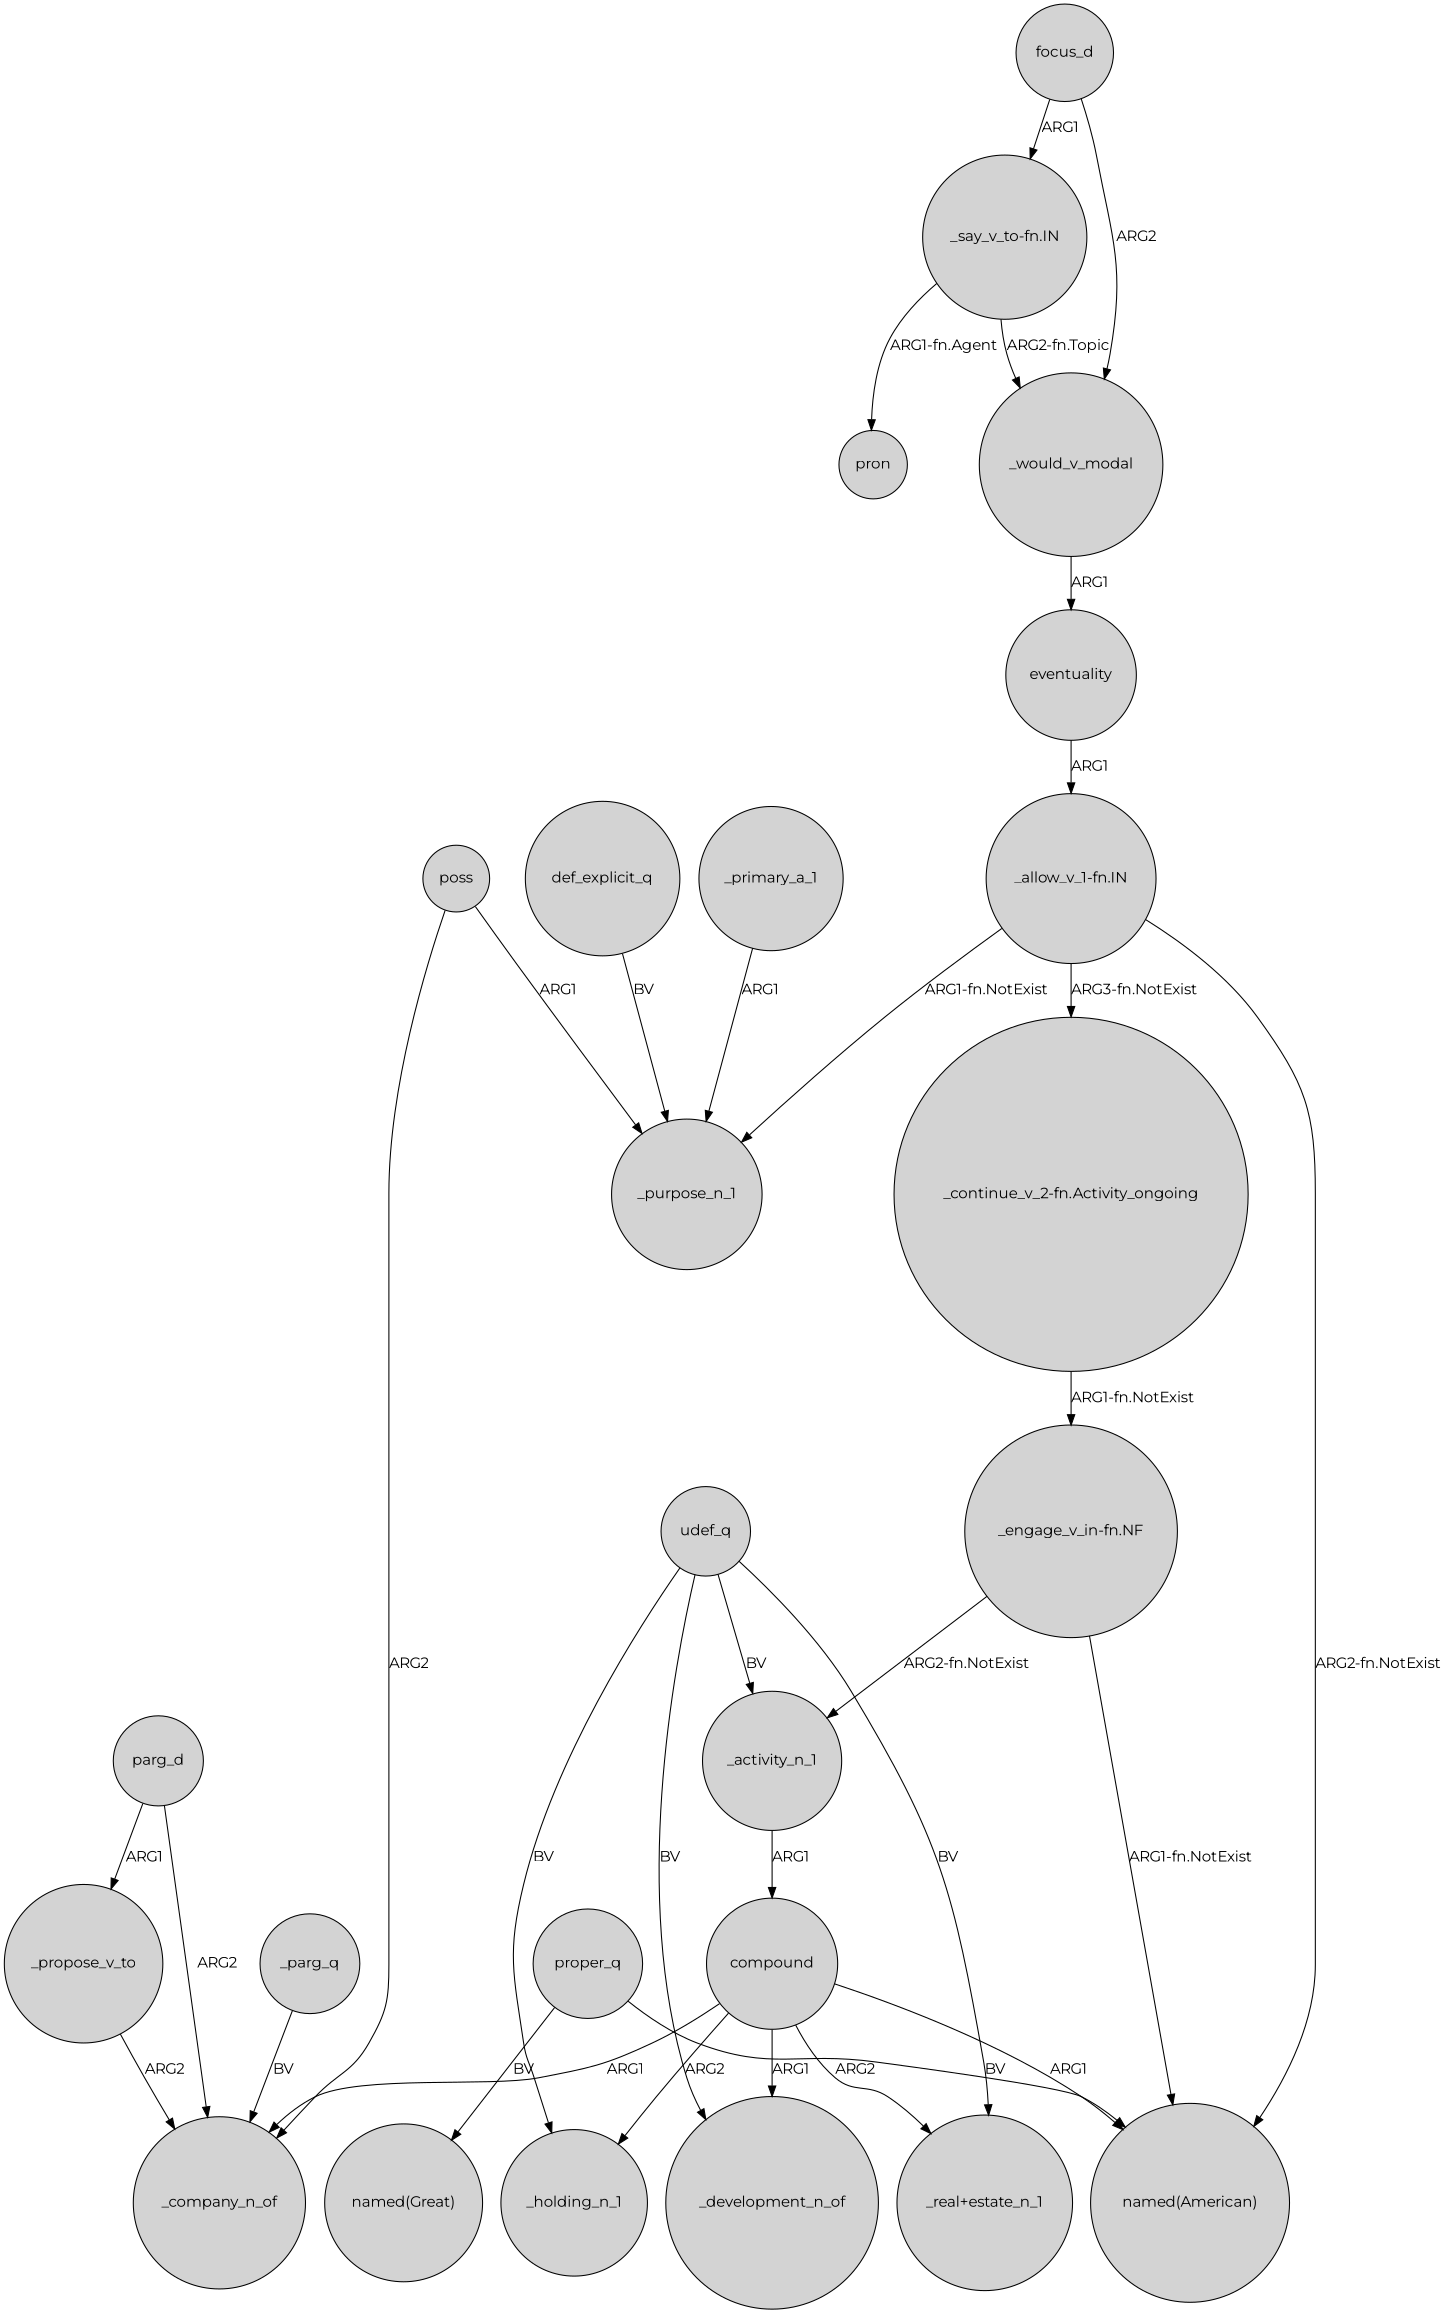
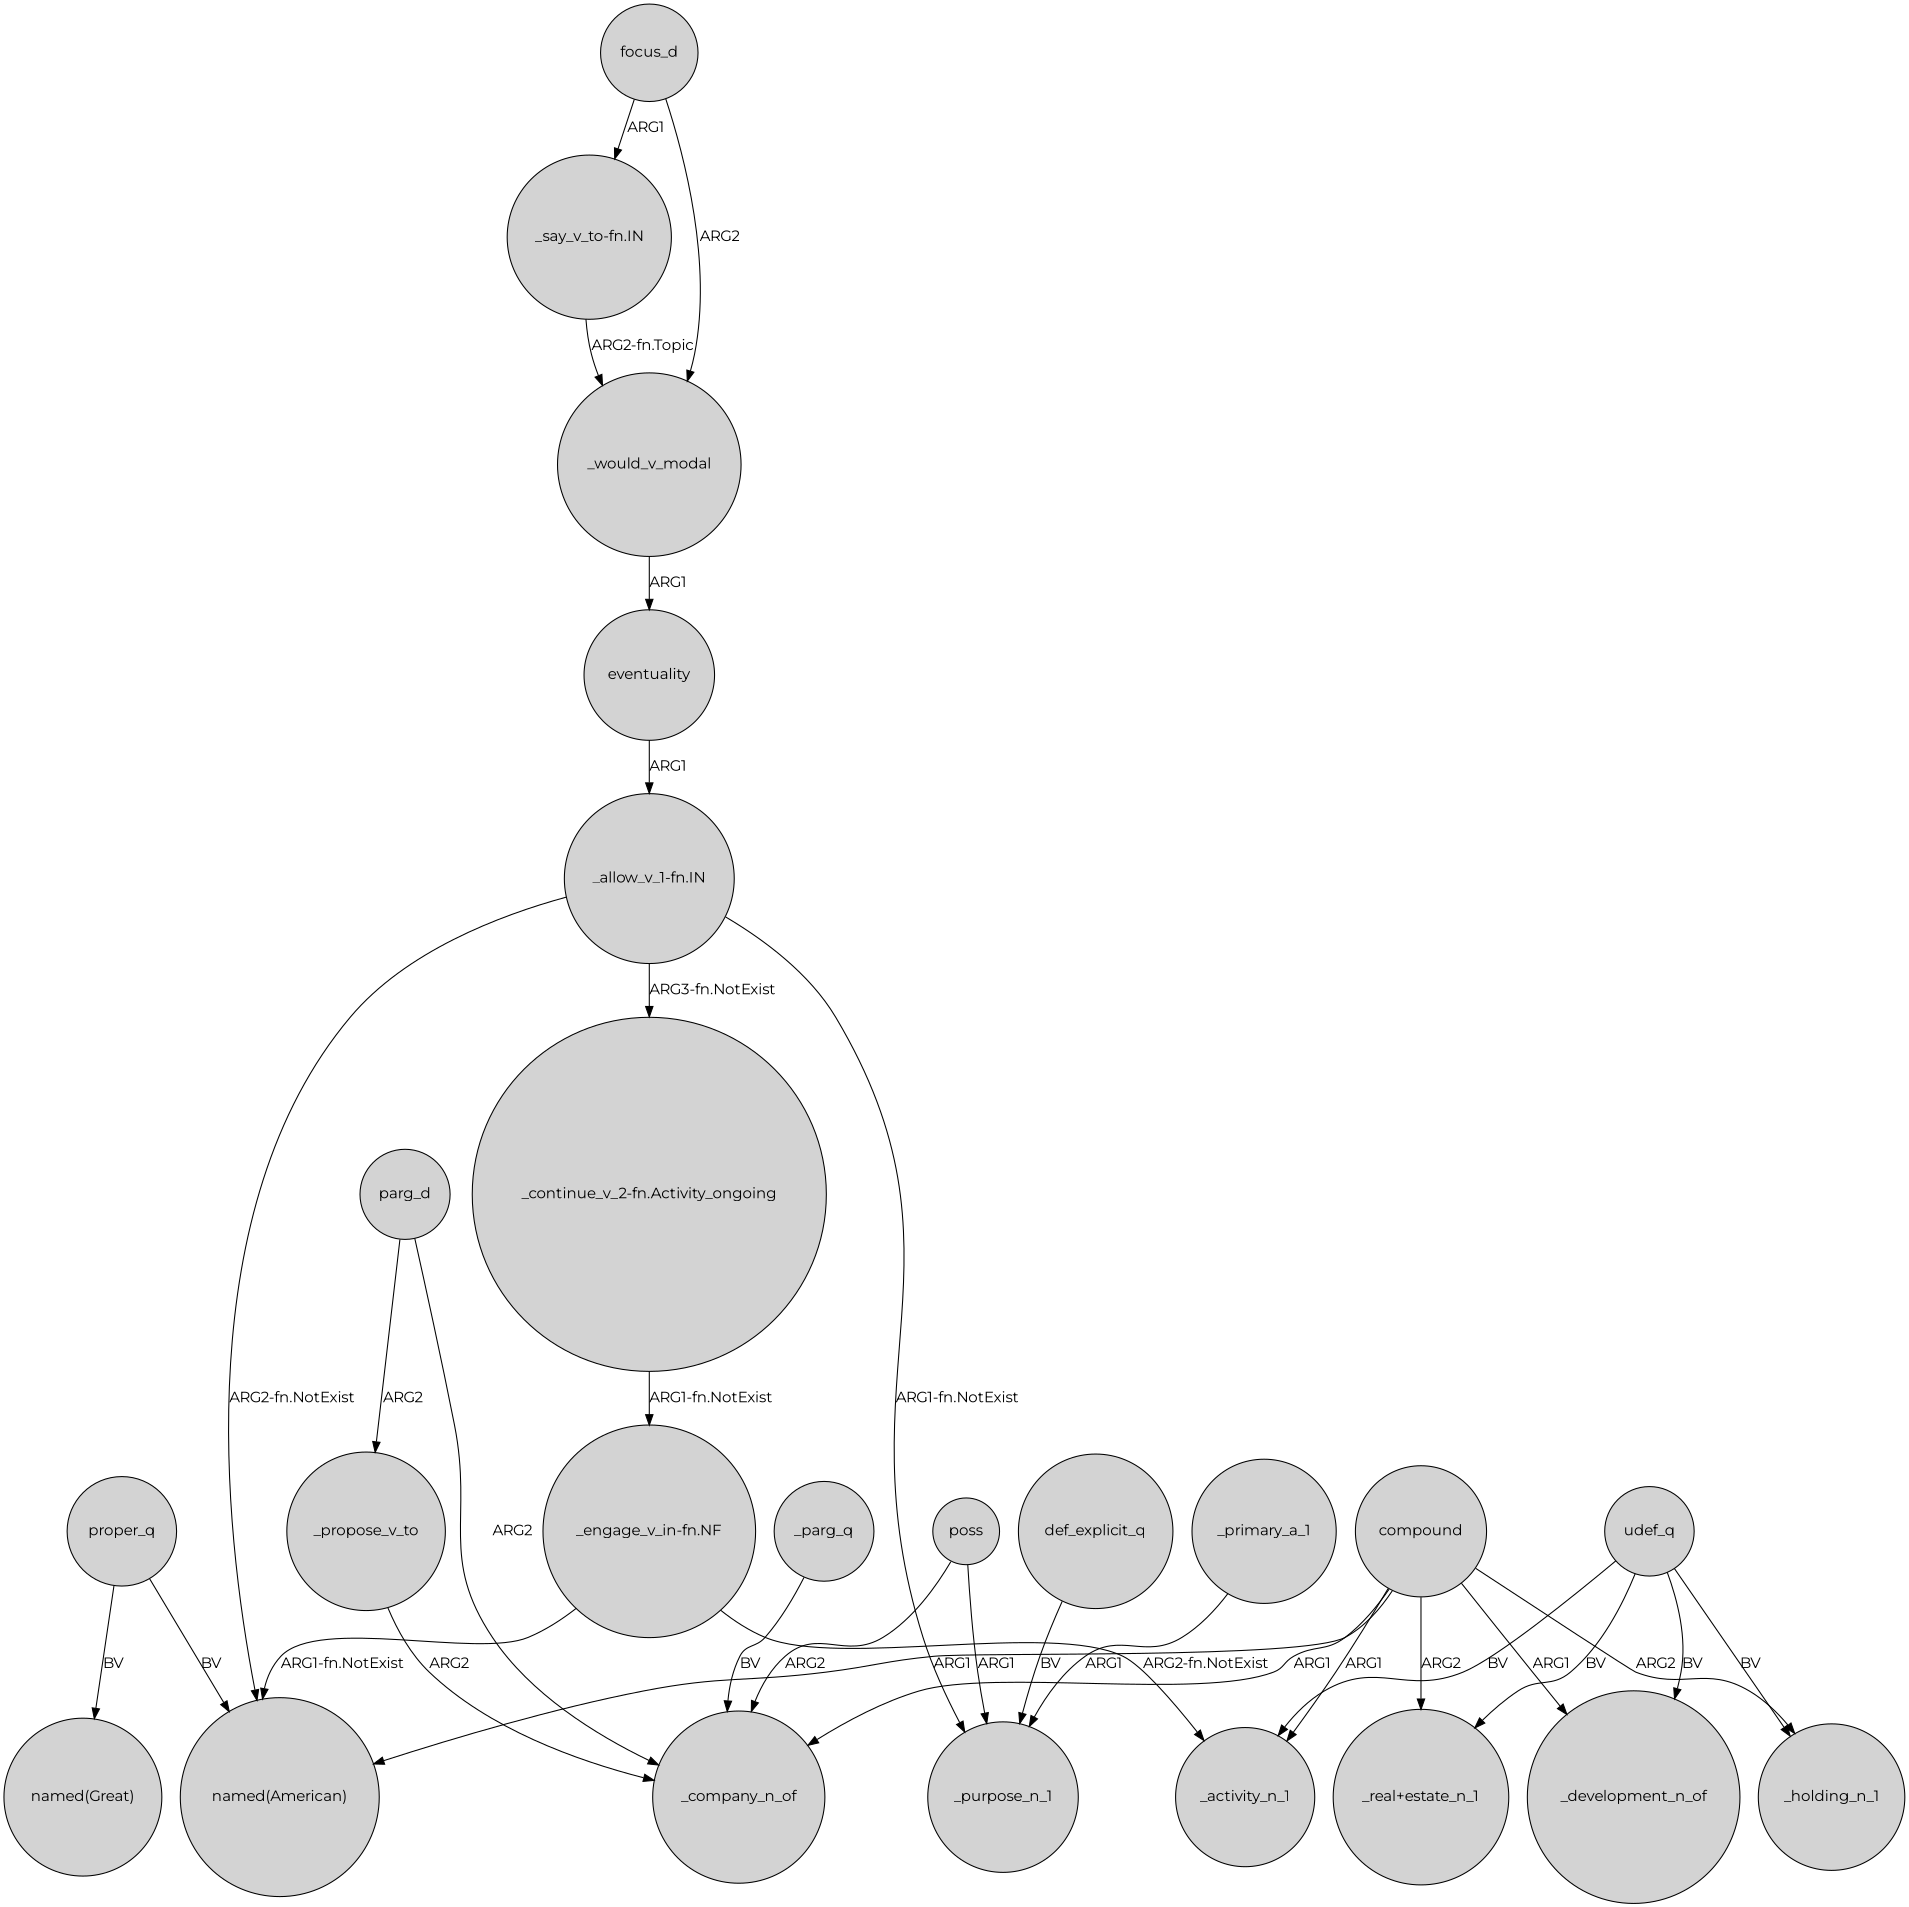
node "pron": removed
edge "parg_d" -> "_propose_v_to": label "ARG1" -> "ARG2"
edge "_activity_n_1" -> "compound": reversed
